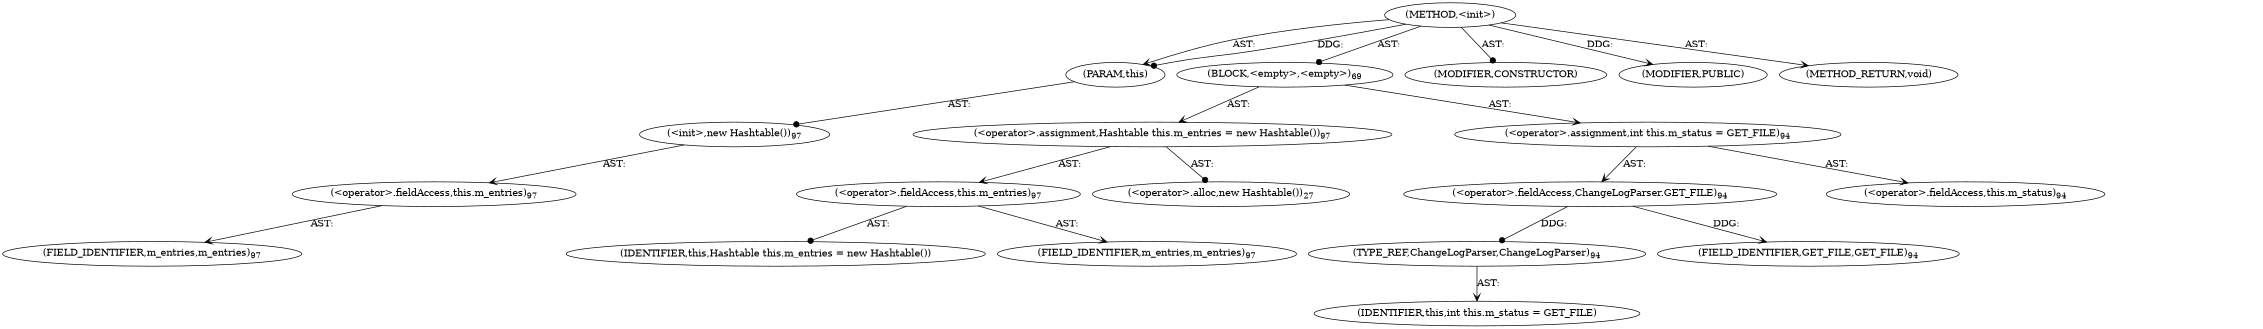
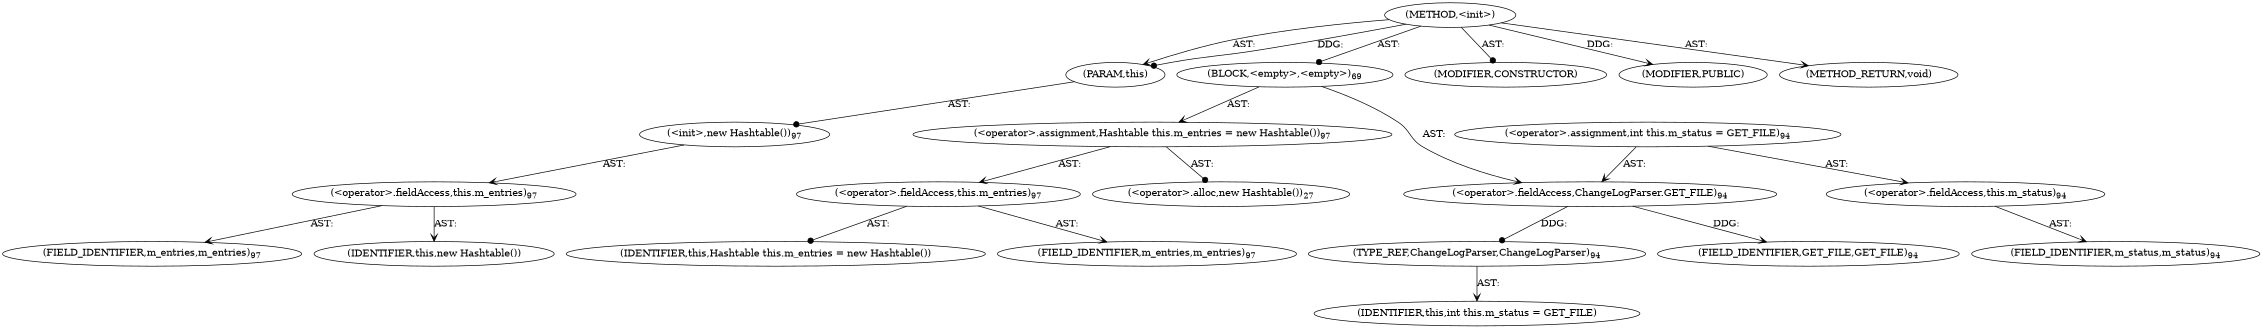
edge "(BLOCK,<empty>,<empty>)" -> "(<operator>.assignment,int this.m_status = GET_FILE)": now "(BLOCK,<empty>,<empty>)" -> "(<operator>.fieldAccess,ChangeLogParser.GET_FILE)"
node "(IDENTIFIER,this,new Hashtable())": added
node "(FIELD_IDENTIFIER,m_status,m_status)": added
